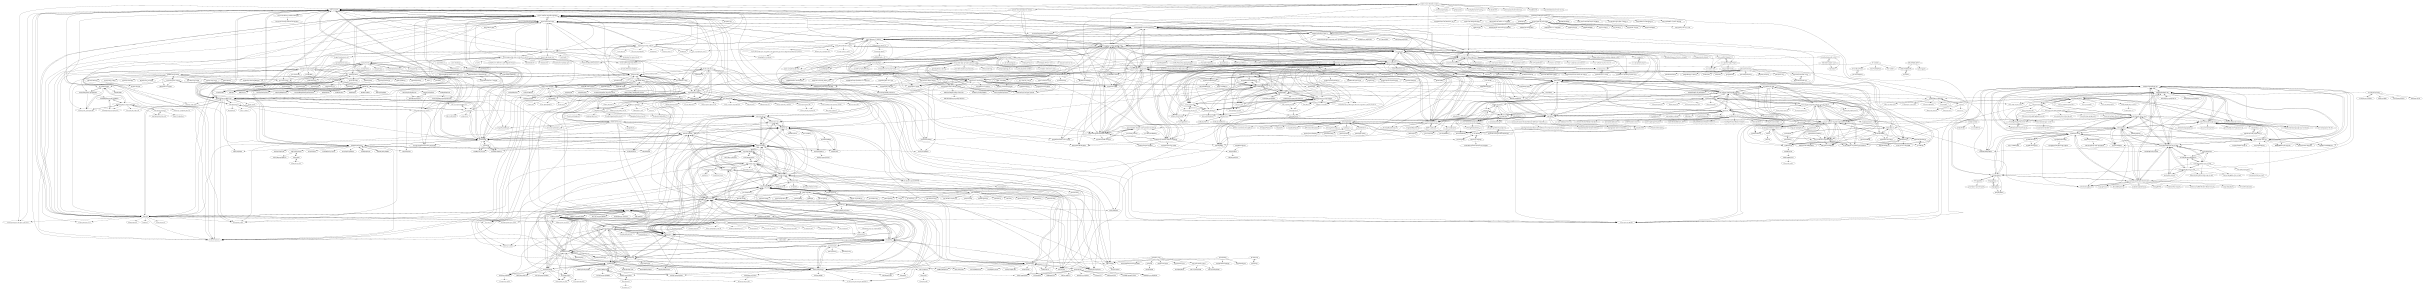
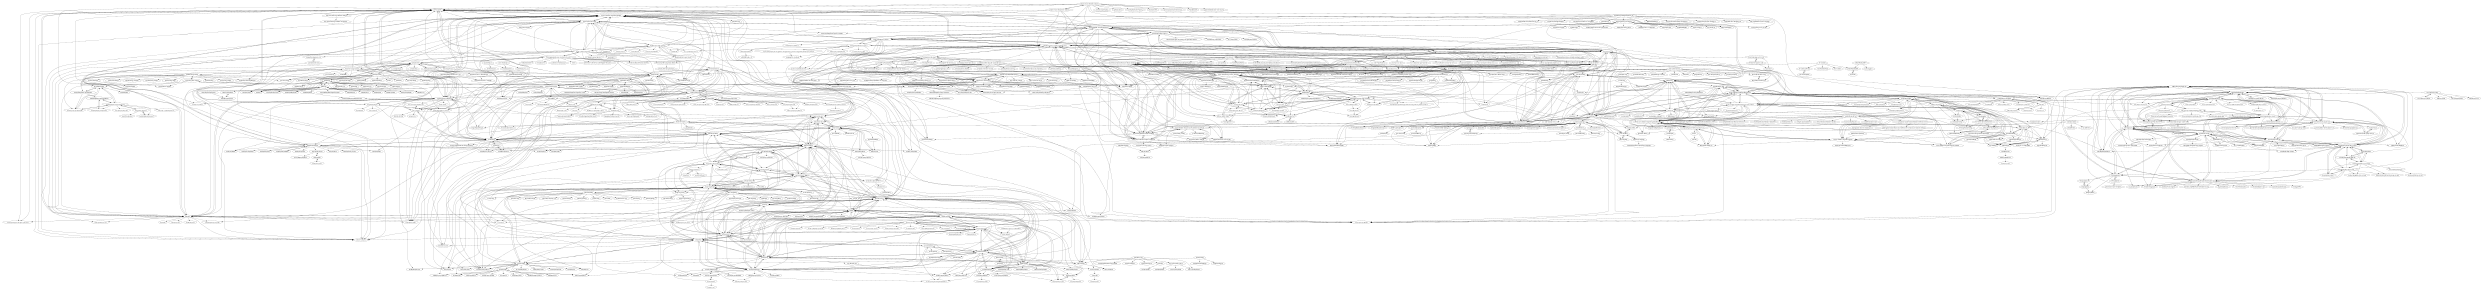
node "vinayakakv/android-malware-detection": removed
